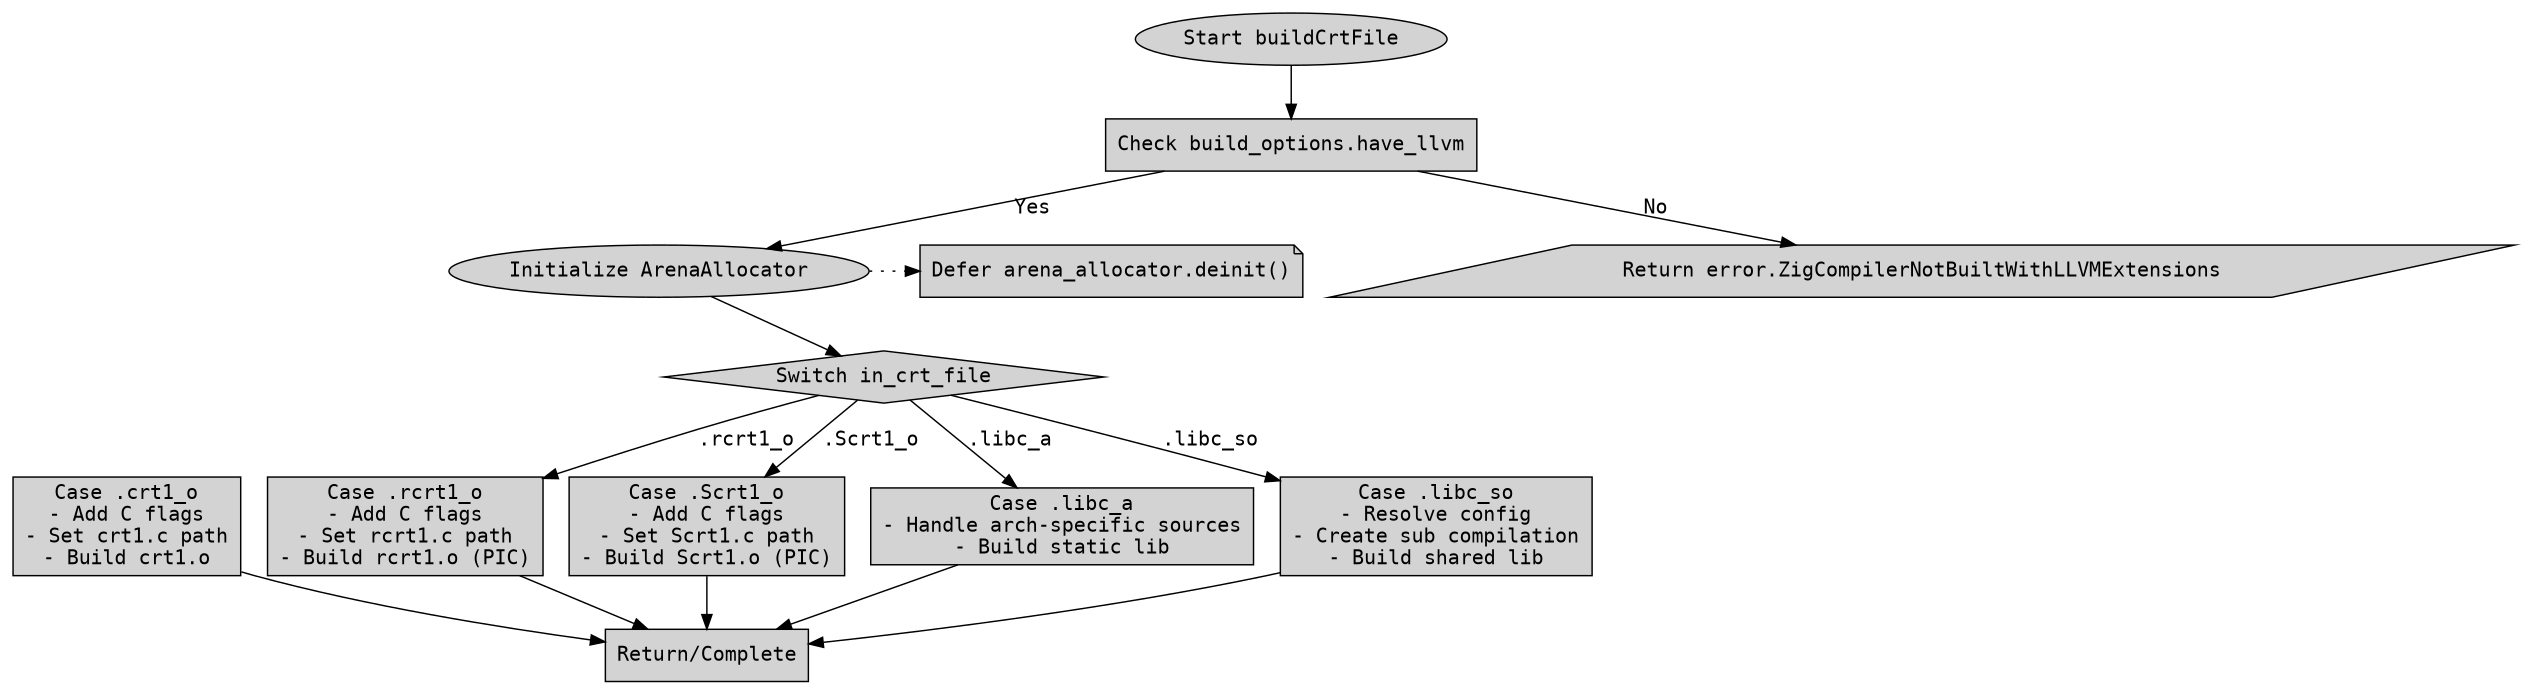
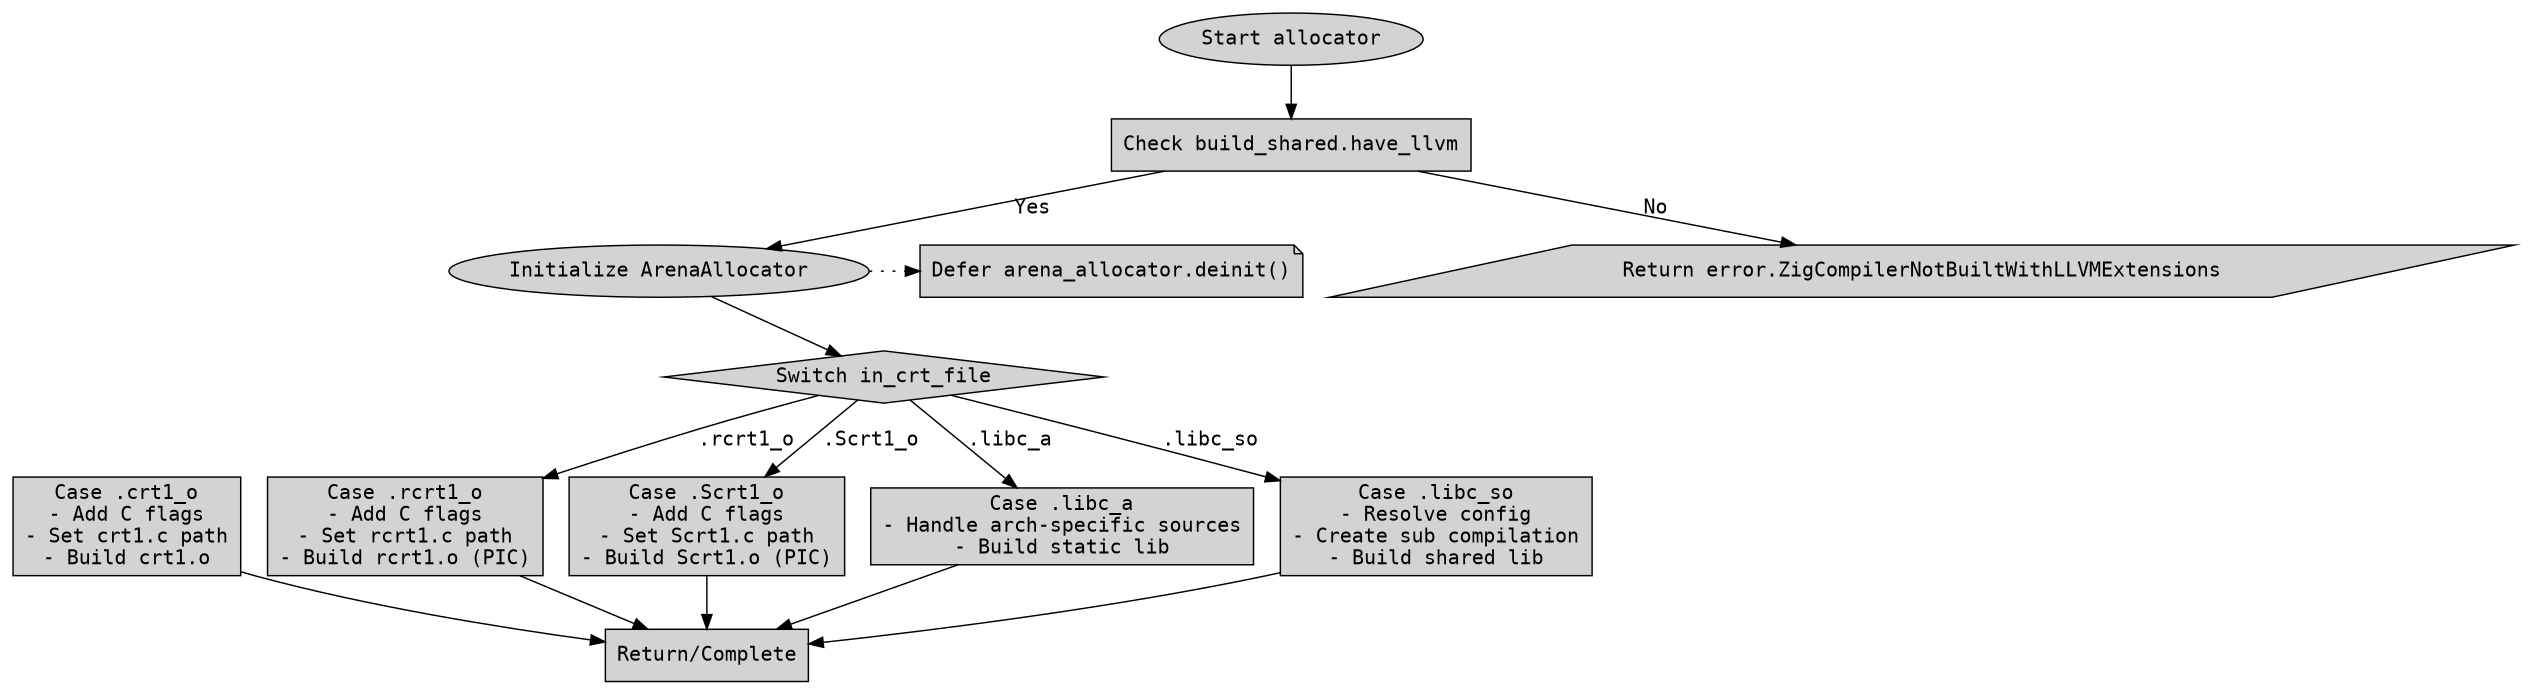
node "Start buildCrtFile": label "Start buildCrtFile" -> "Start allocator"
node "Check build_options.have_llvm": label "Check build_options.have_llvm" -> "Check build_shared.have_llvm"
